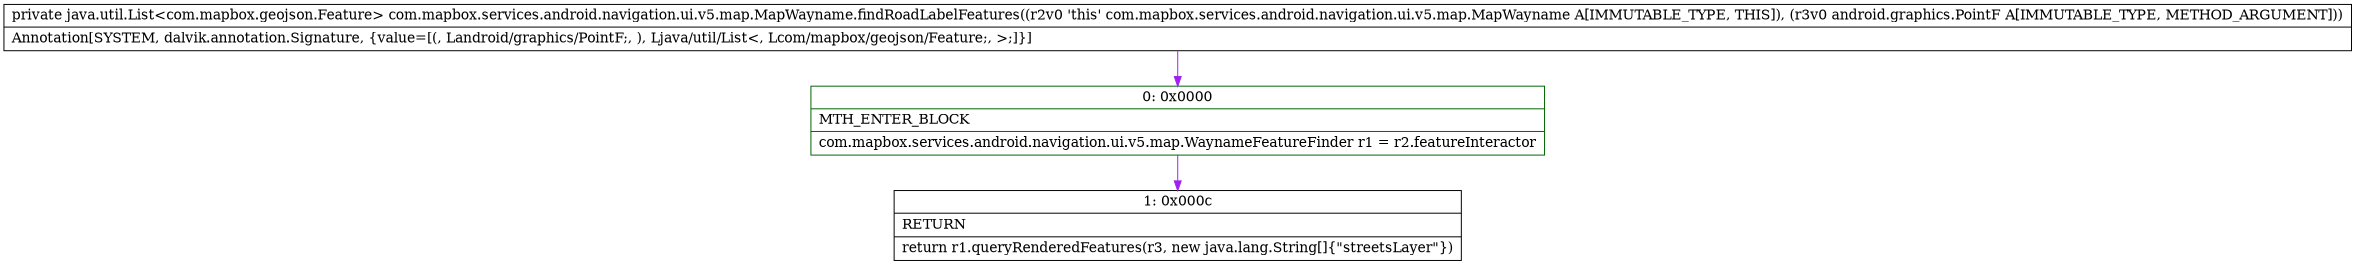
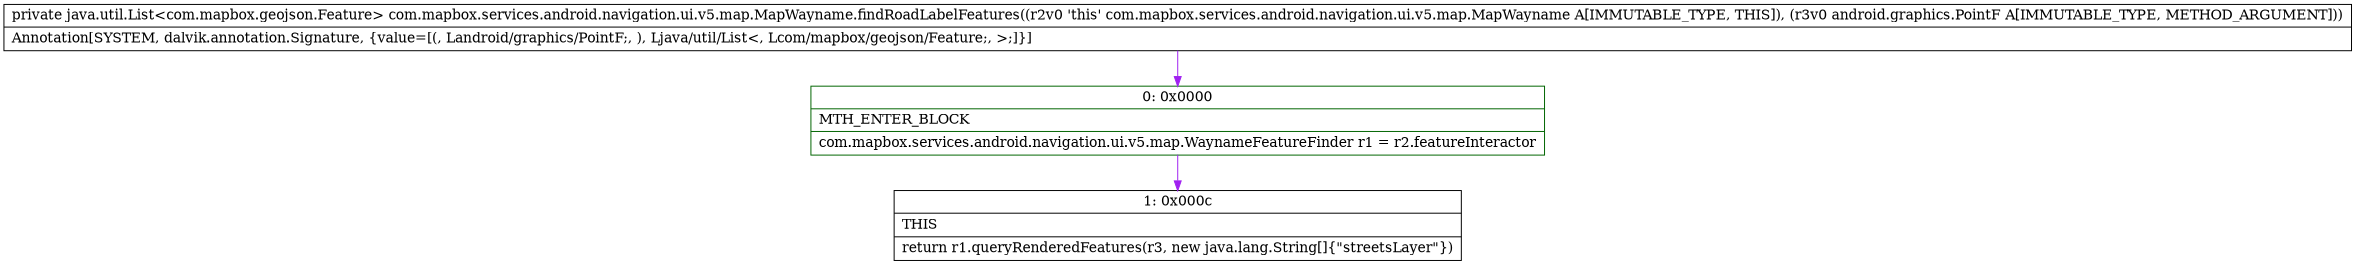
node "1: 0x000c": text "RETURN" -> "THIS"
